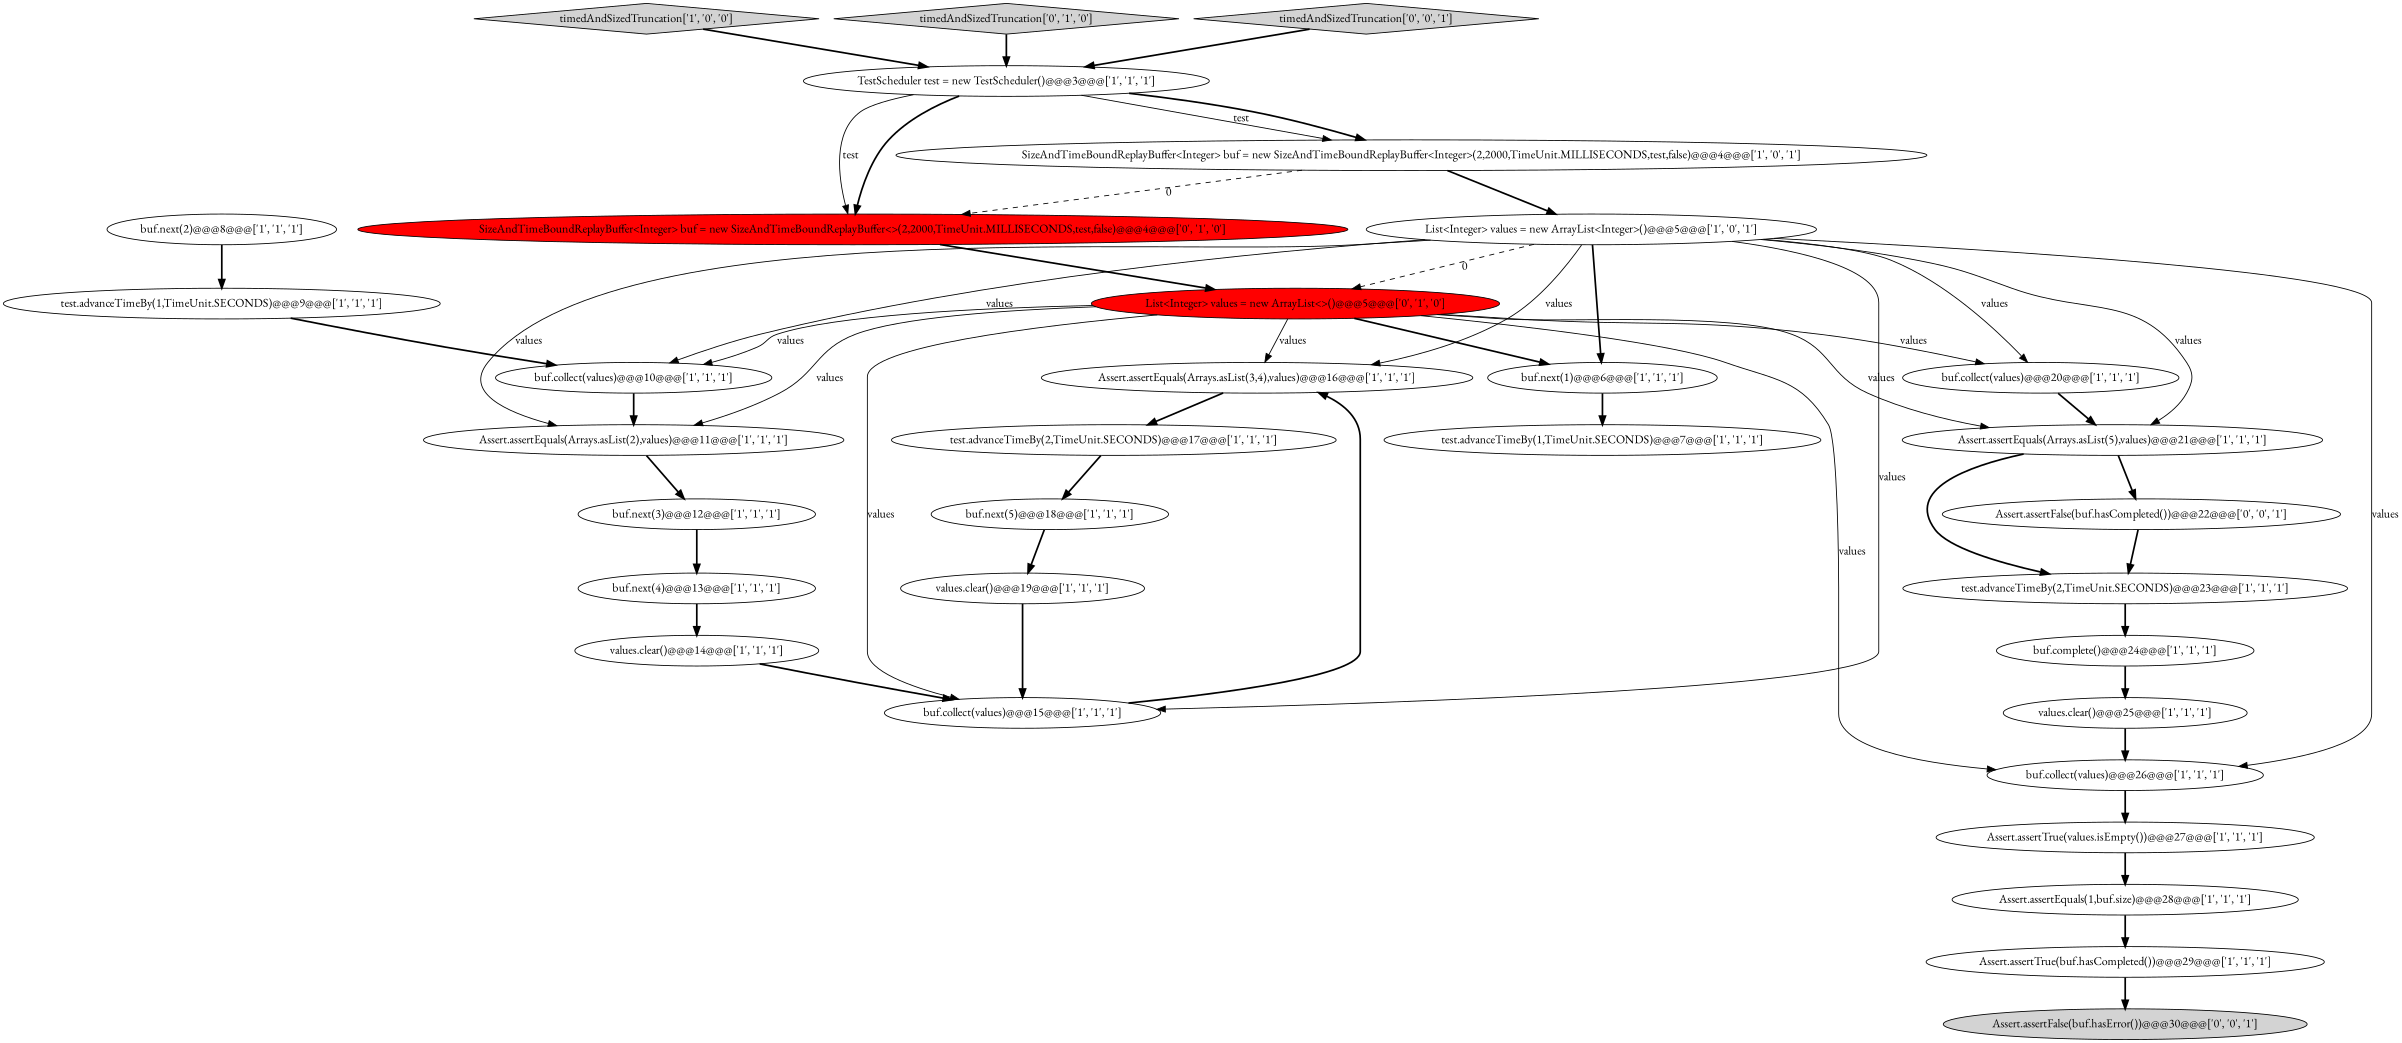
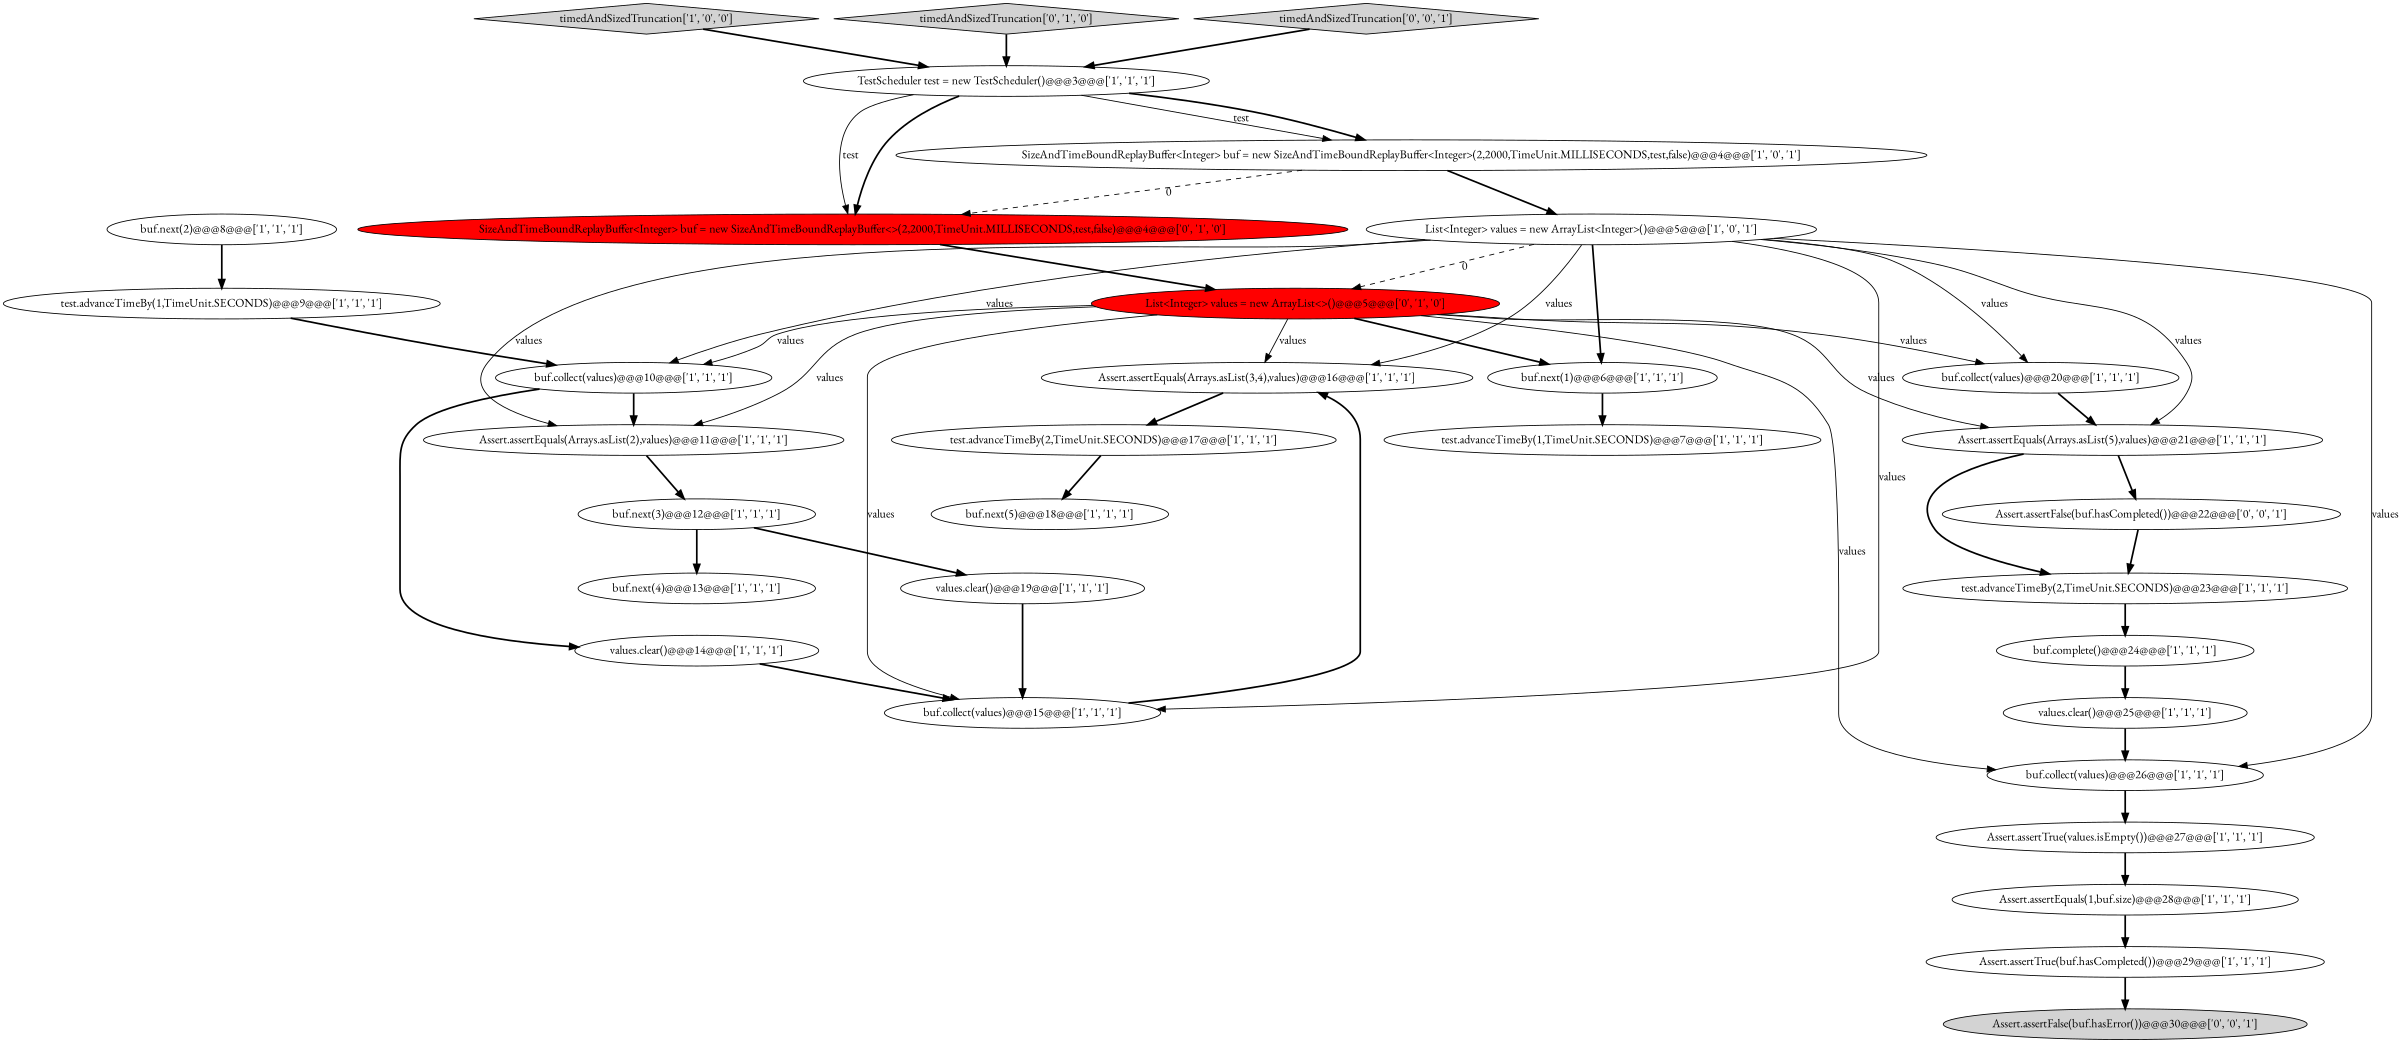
edge "buf.next(5)@@@18@@@['1', '1', '1']" -> "values.clear()@@@19@@@['1', '1', '1']": now "buf.next(3)@@@12@@@['1', '1', '1']" -> "values.clear()@@@19@@@['1', '1', '1']"
edge "buf.next(4)@@@13@@@['1', '1', '1']" -> "values.clear()@@@14@@@['1', '1', '1']": now "buf.collect(values)@@@10@@@['1', '1', '1']" -> "values.clear()@@@14@@@['1', '1', '1']"
